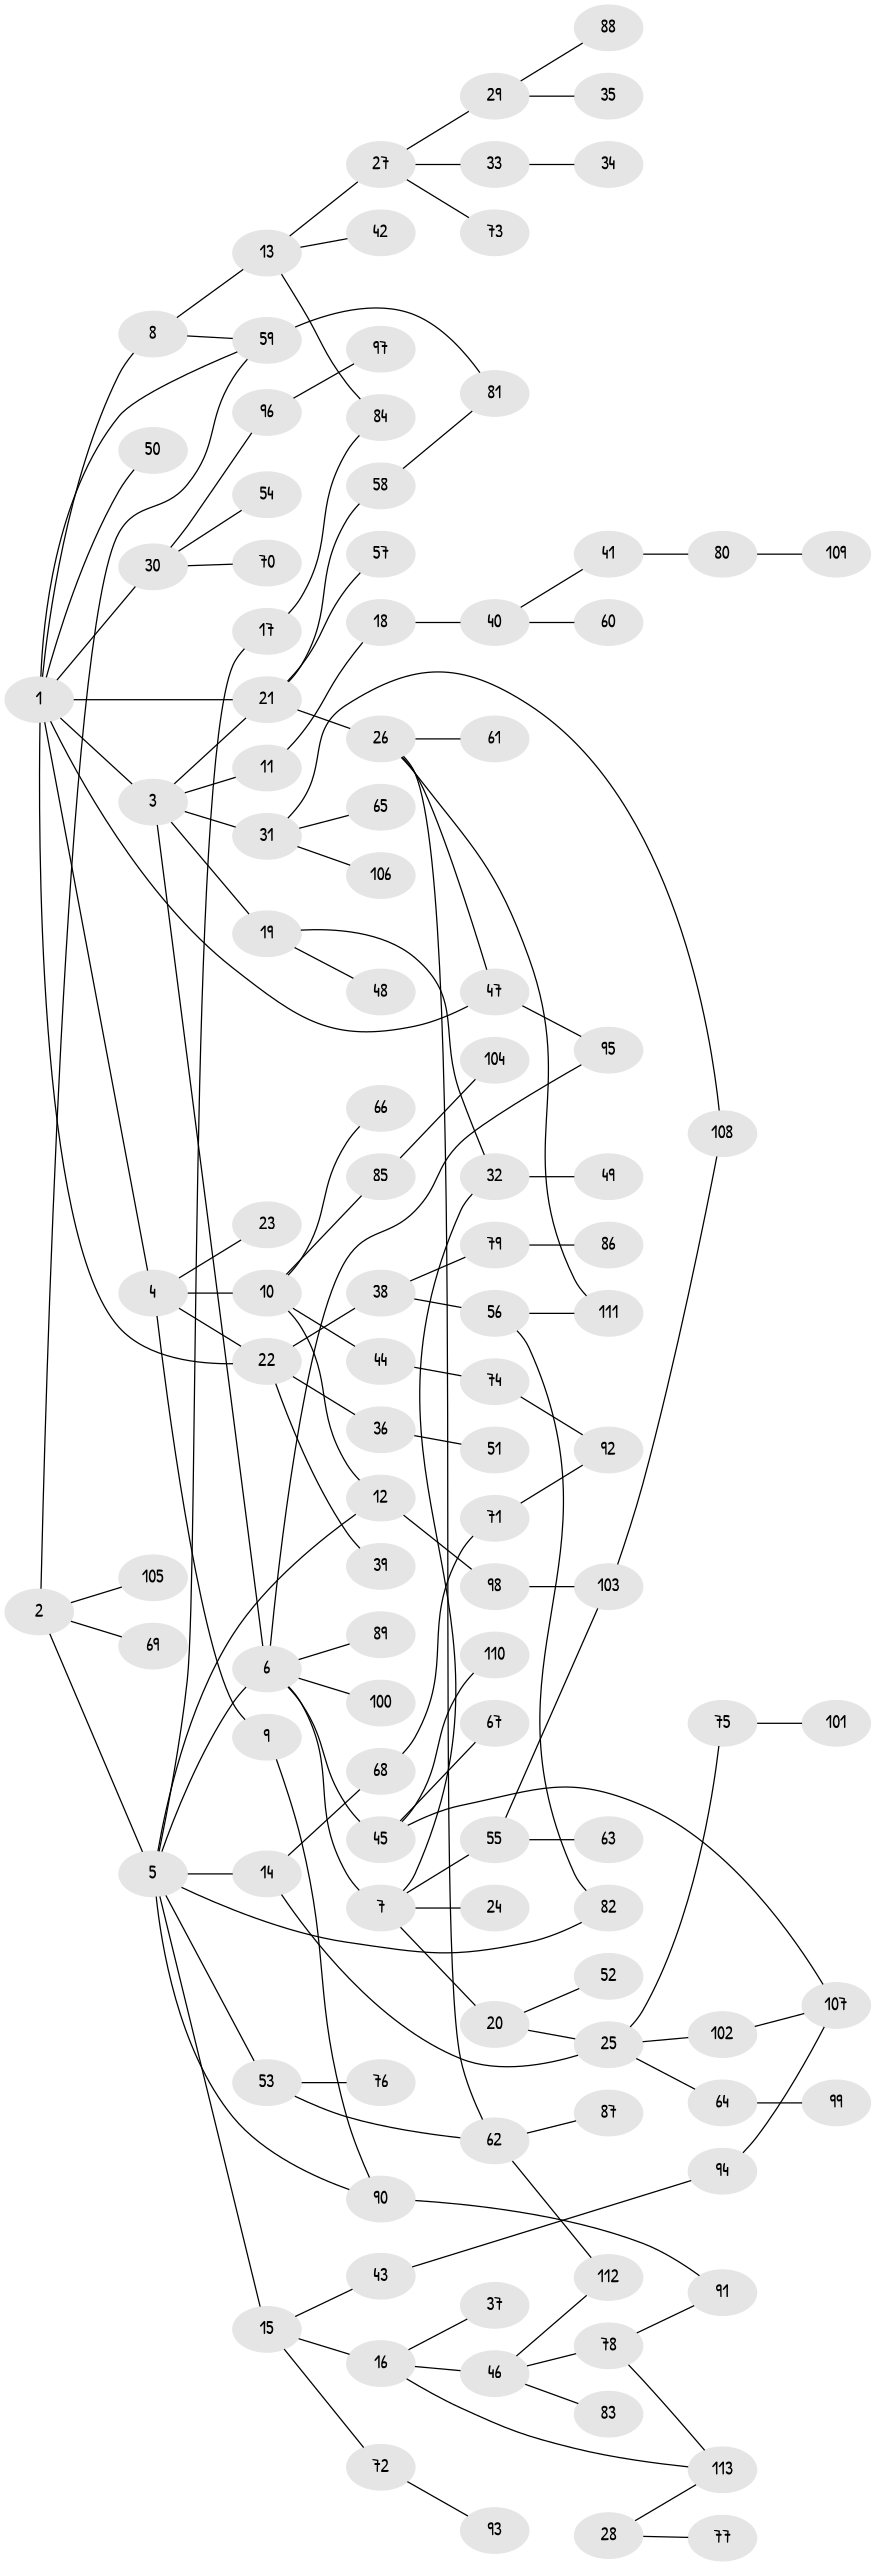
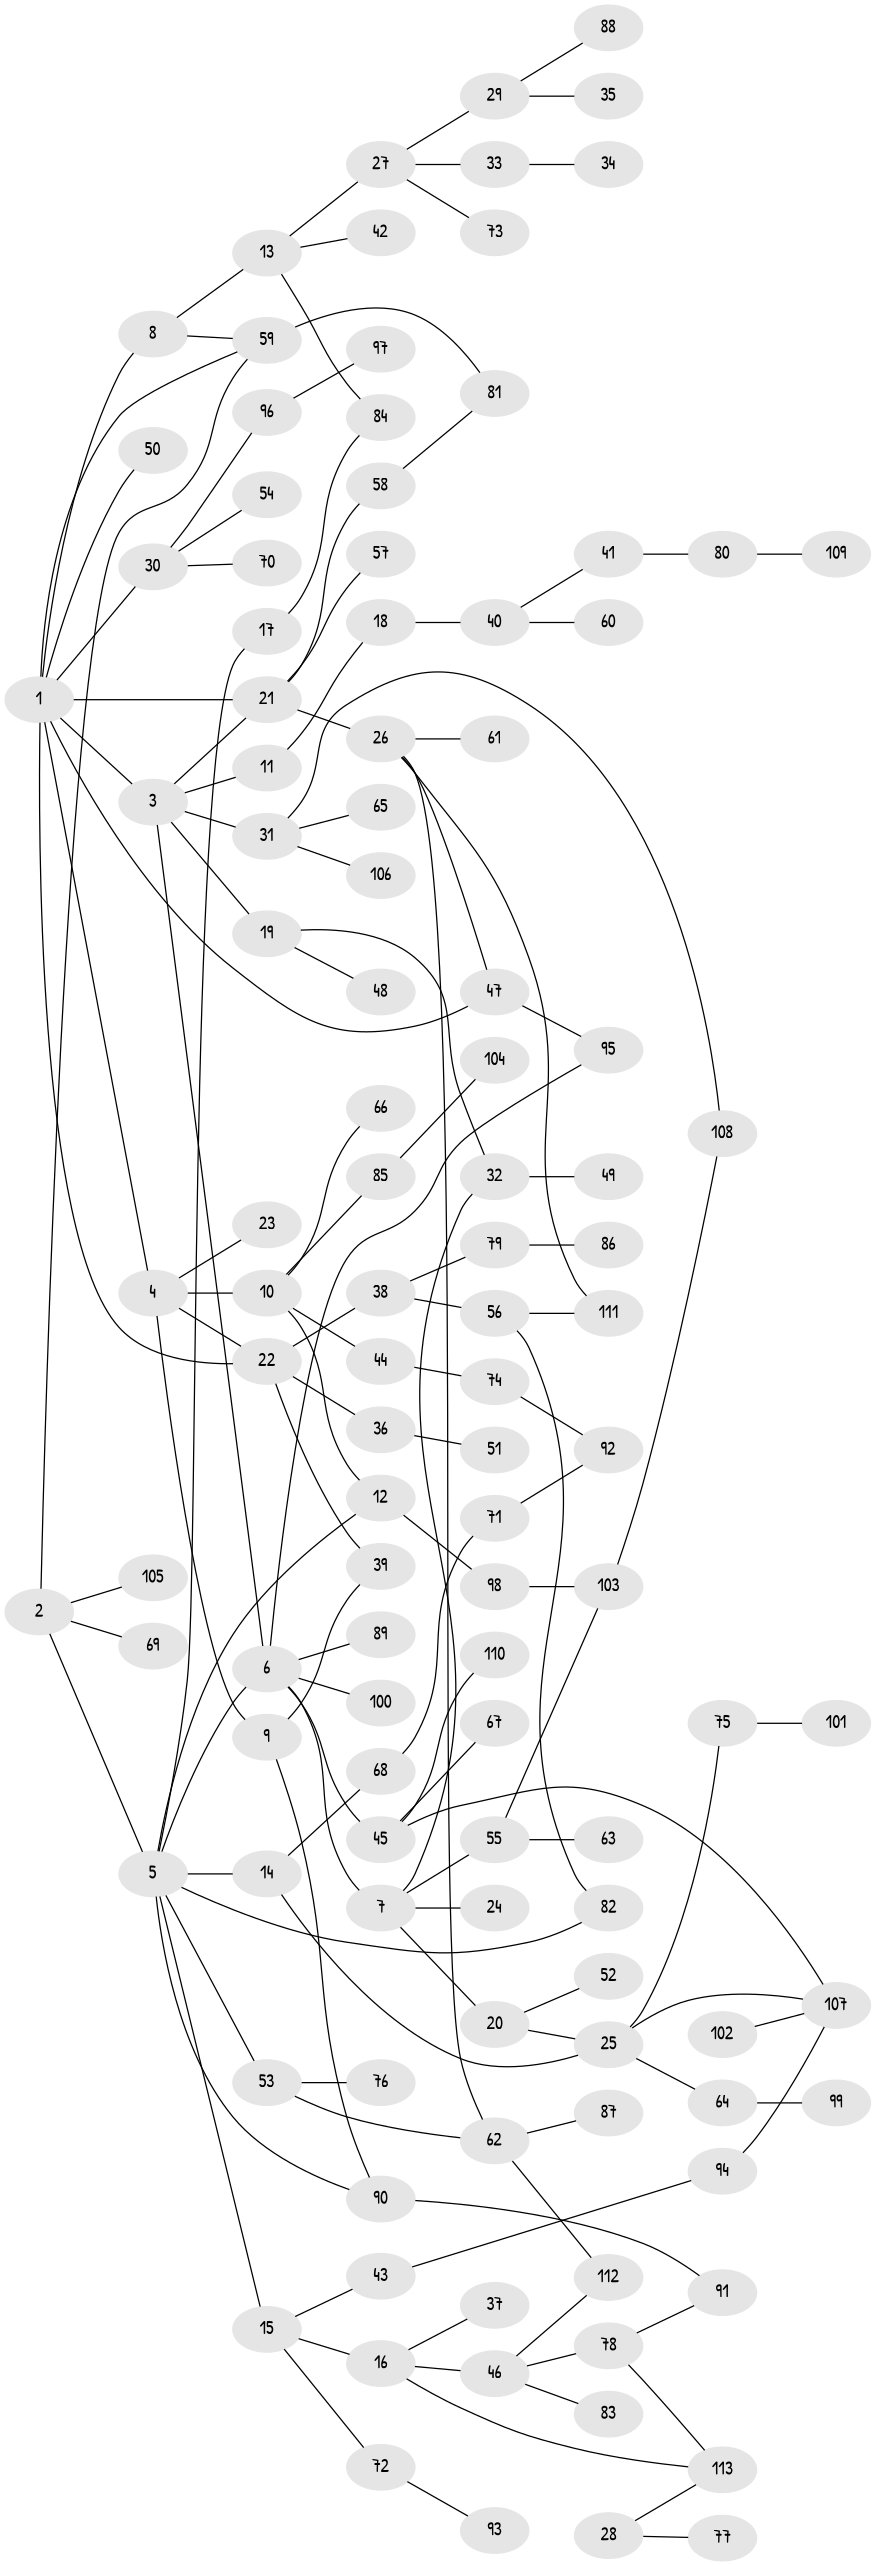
edge "39" -- "9": added
edge "102" -- "25": now "107" -- "25"
